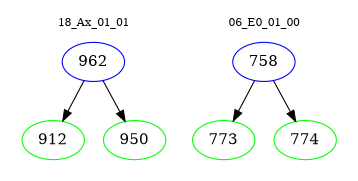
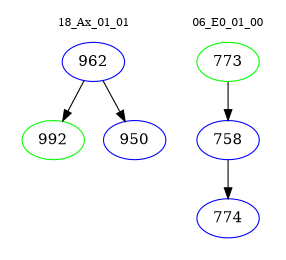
edge "758" -> "773": reversed
node "912": label "912" -> "992"
node "950": color green -> blue
node "774": color green -> blue
